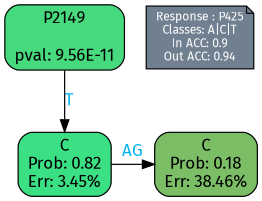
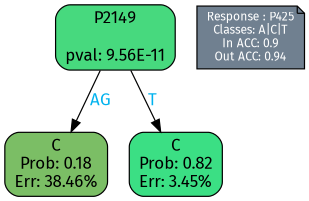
edge "C Prob: 0.82 Err: 3.45%" -> "C Prob: 0.18 Err: 38.46%": now "P2149 pval: 9.56E-11" -> "C Prob: 0.18 Err: 38.46%"
